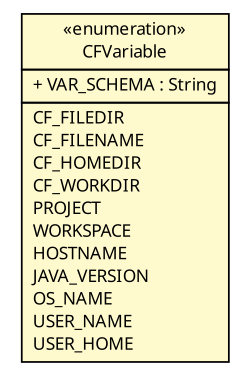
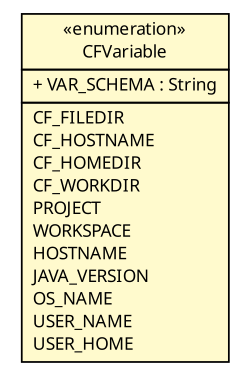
node "CFVariable": text "CF_FILENAME" -> "CF_HOSTNAME"
